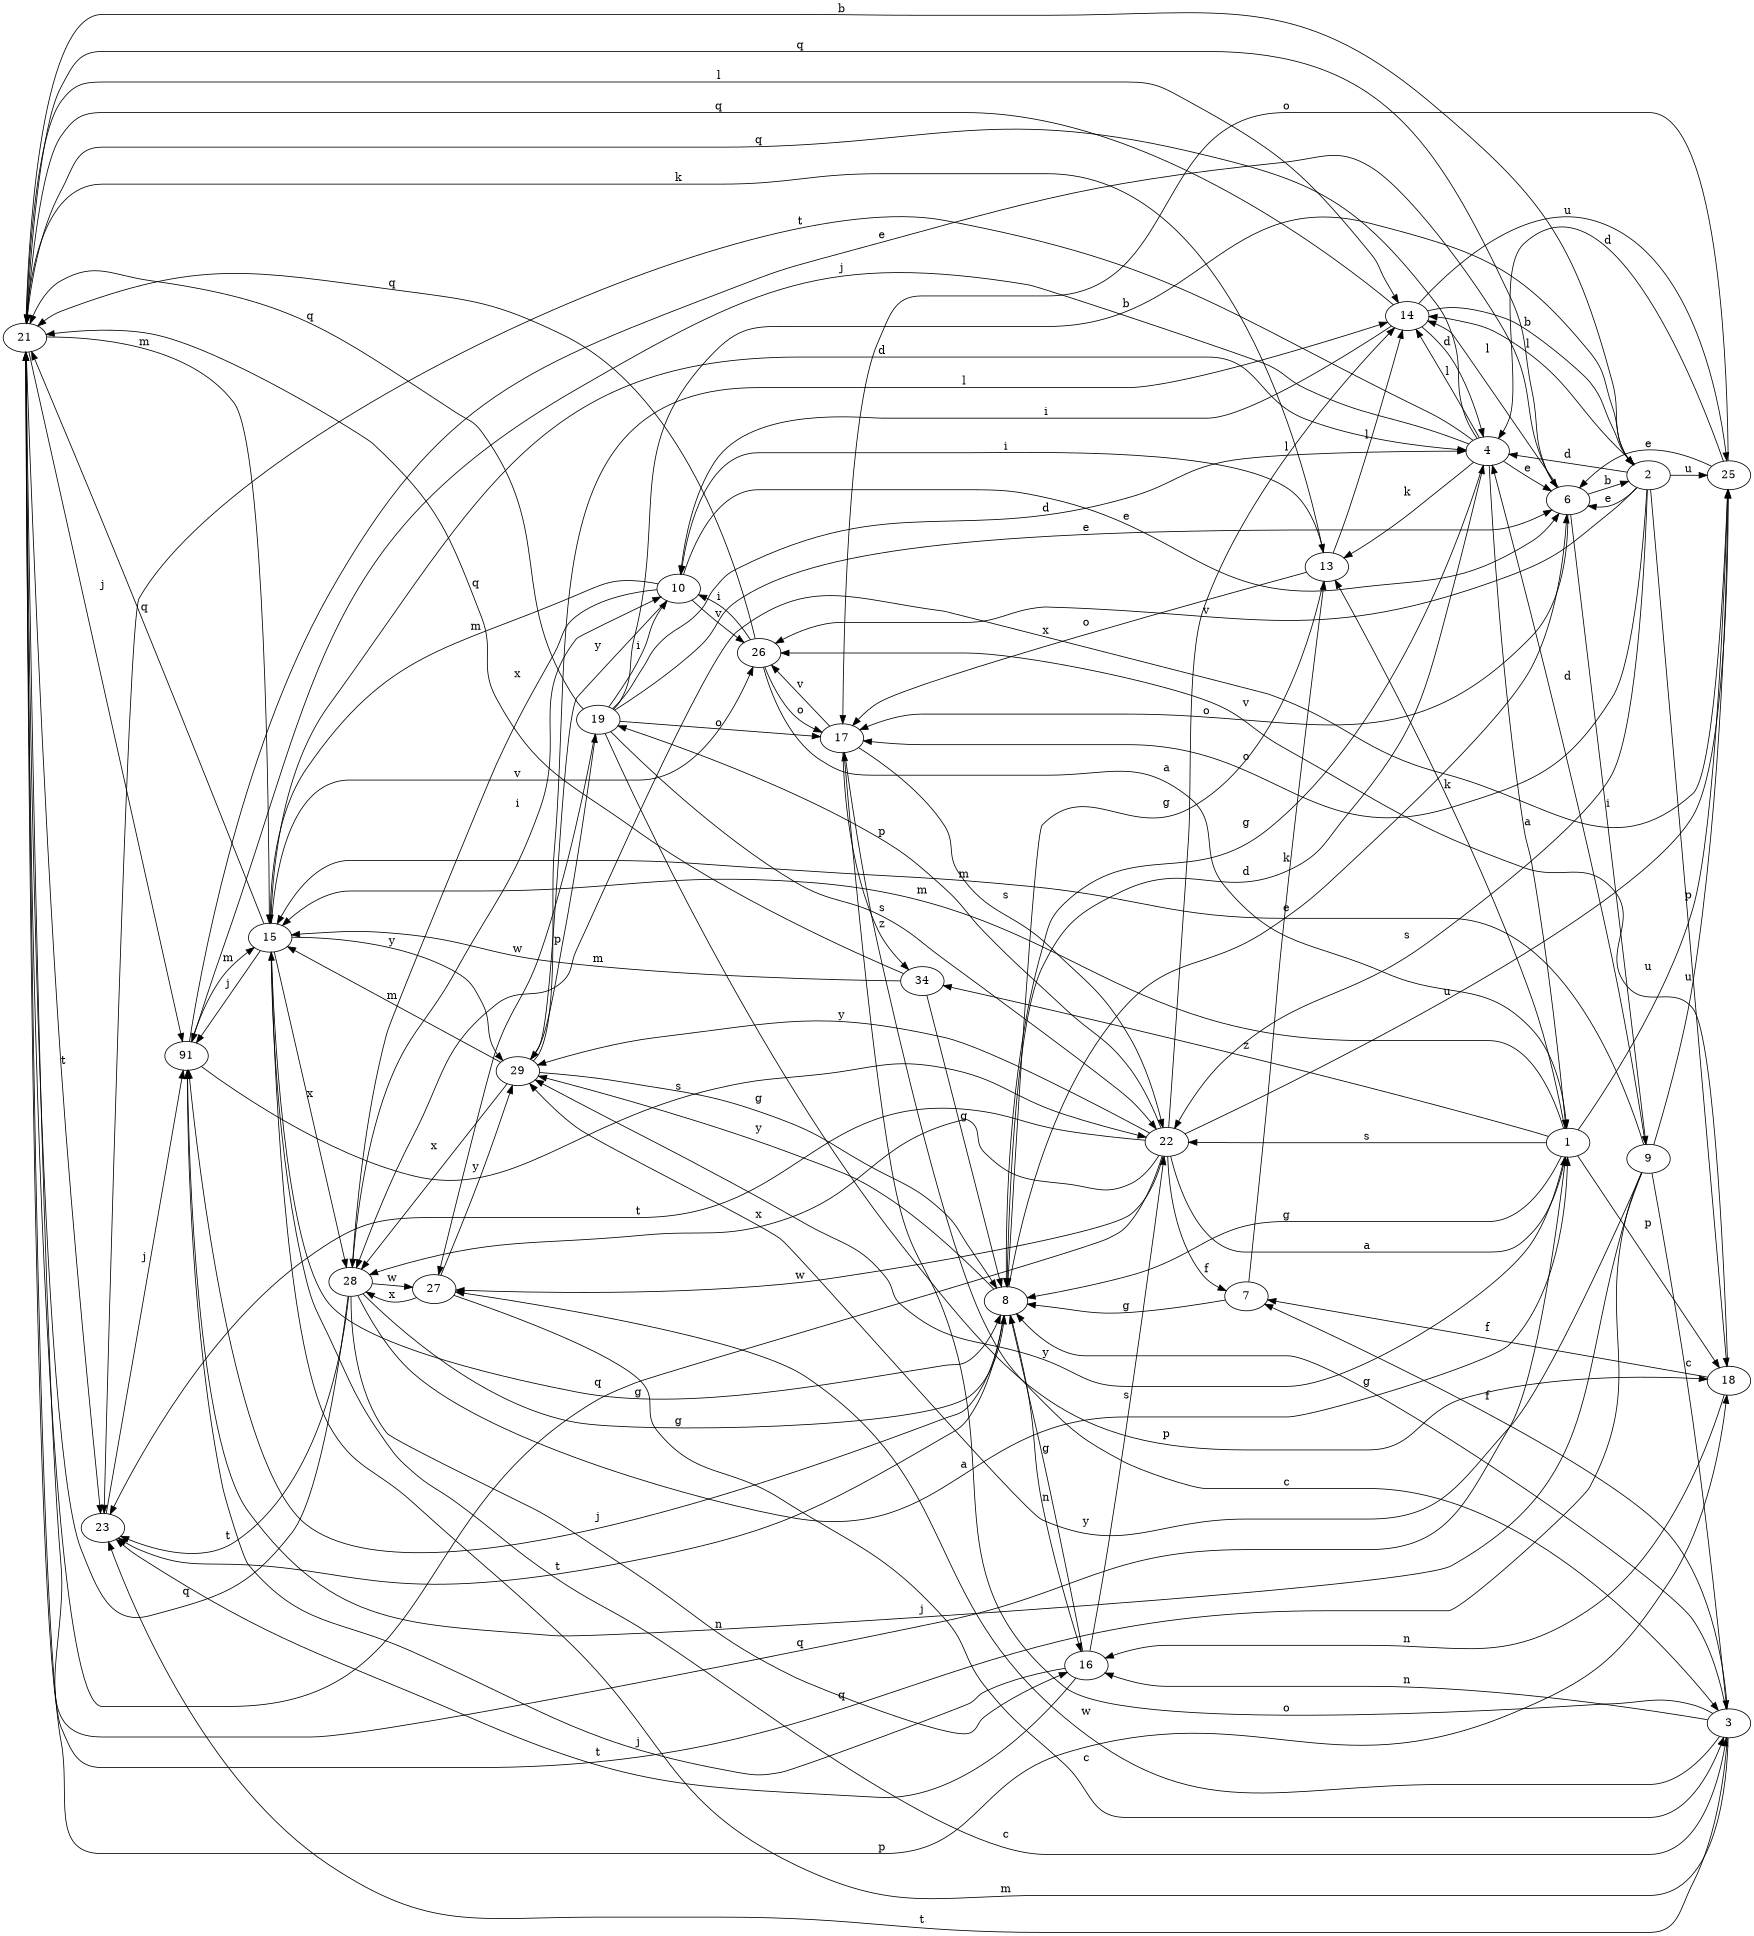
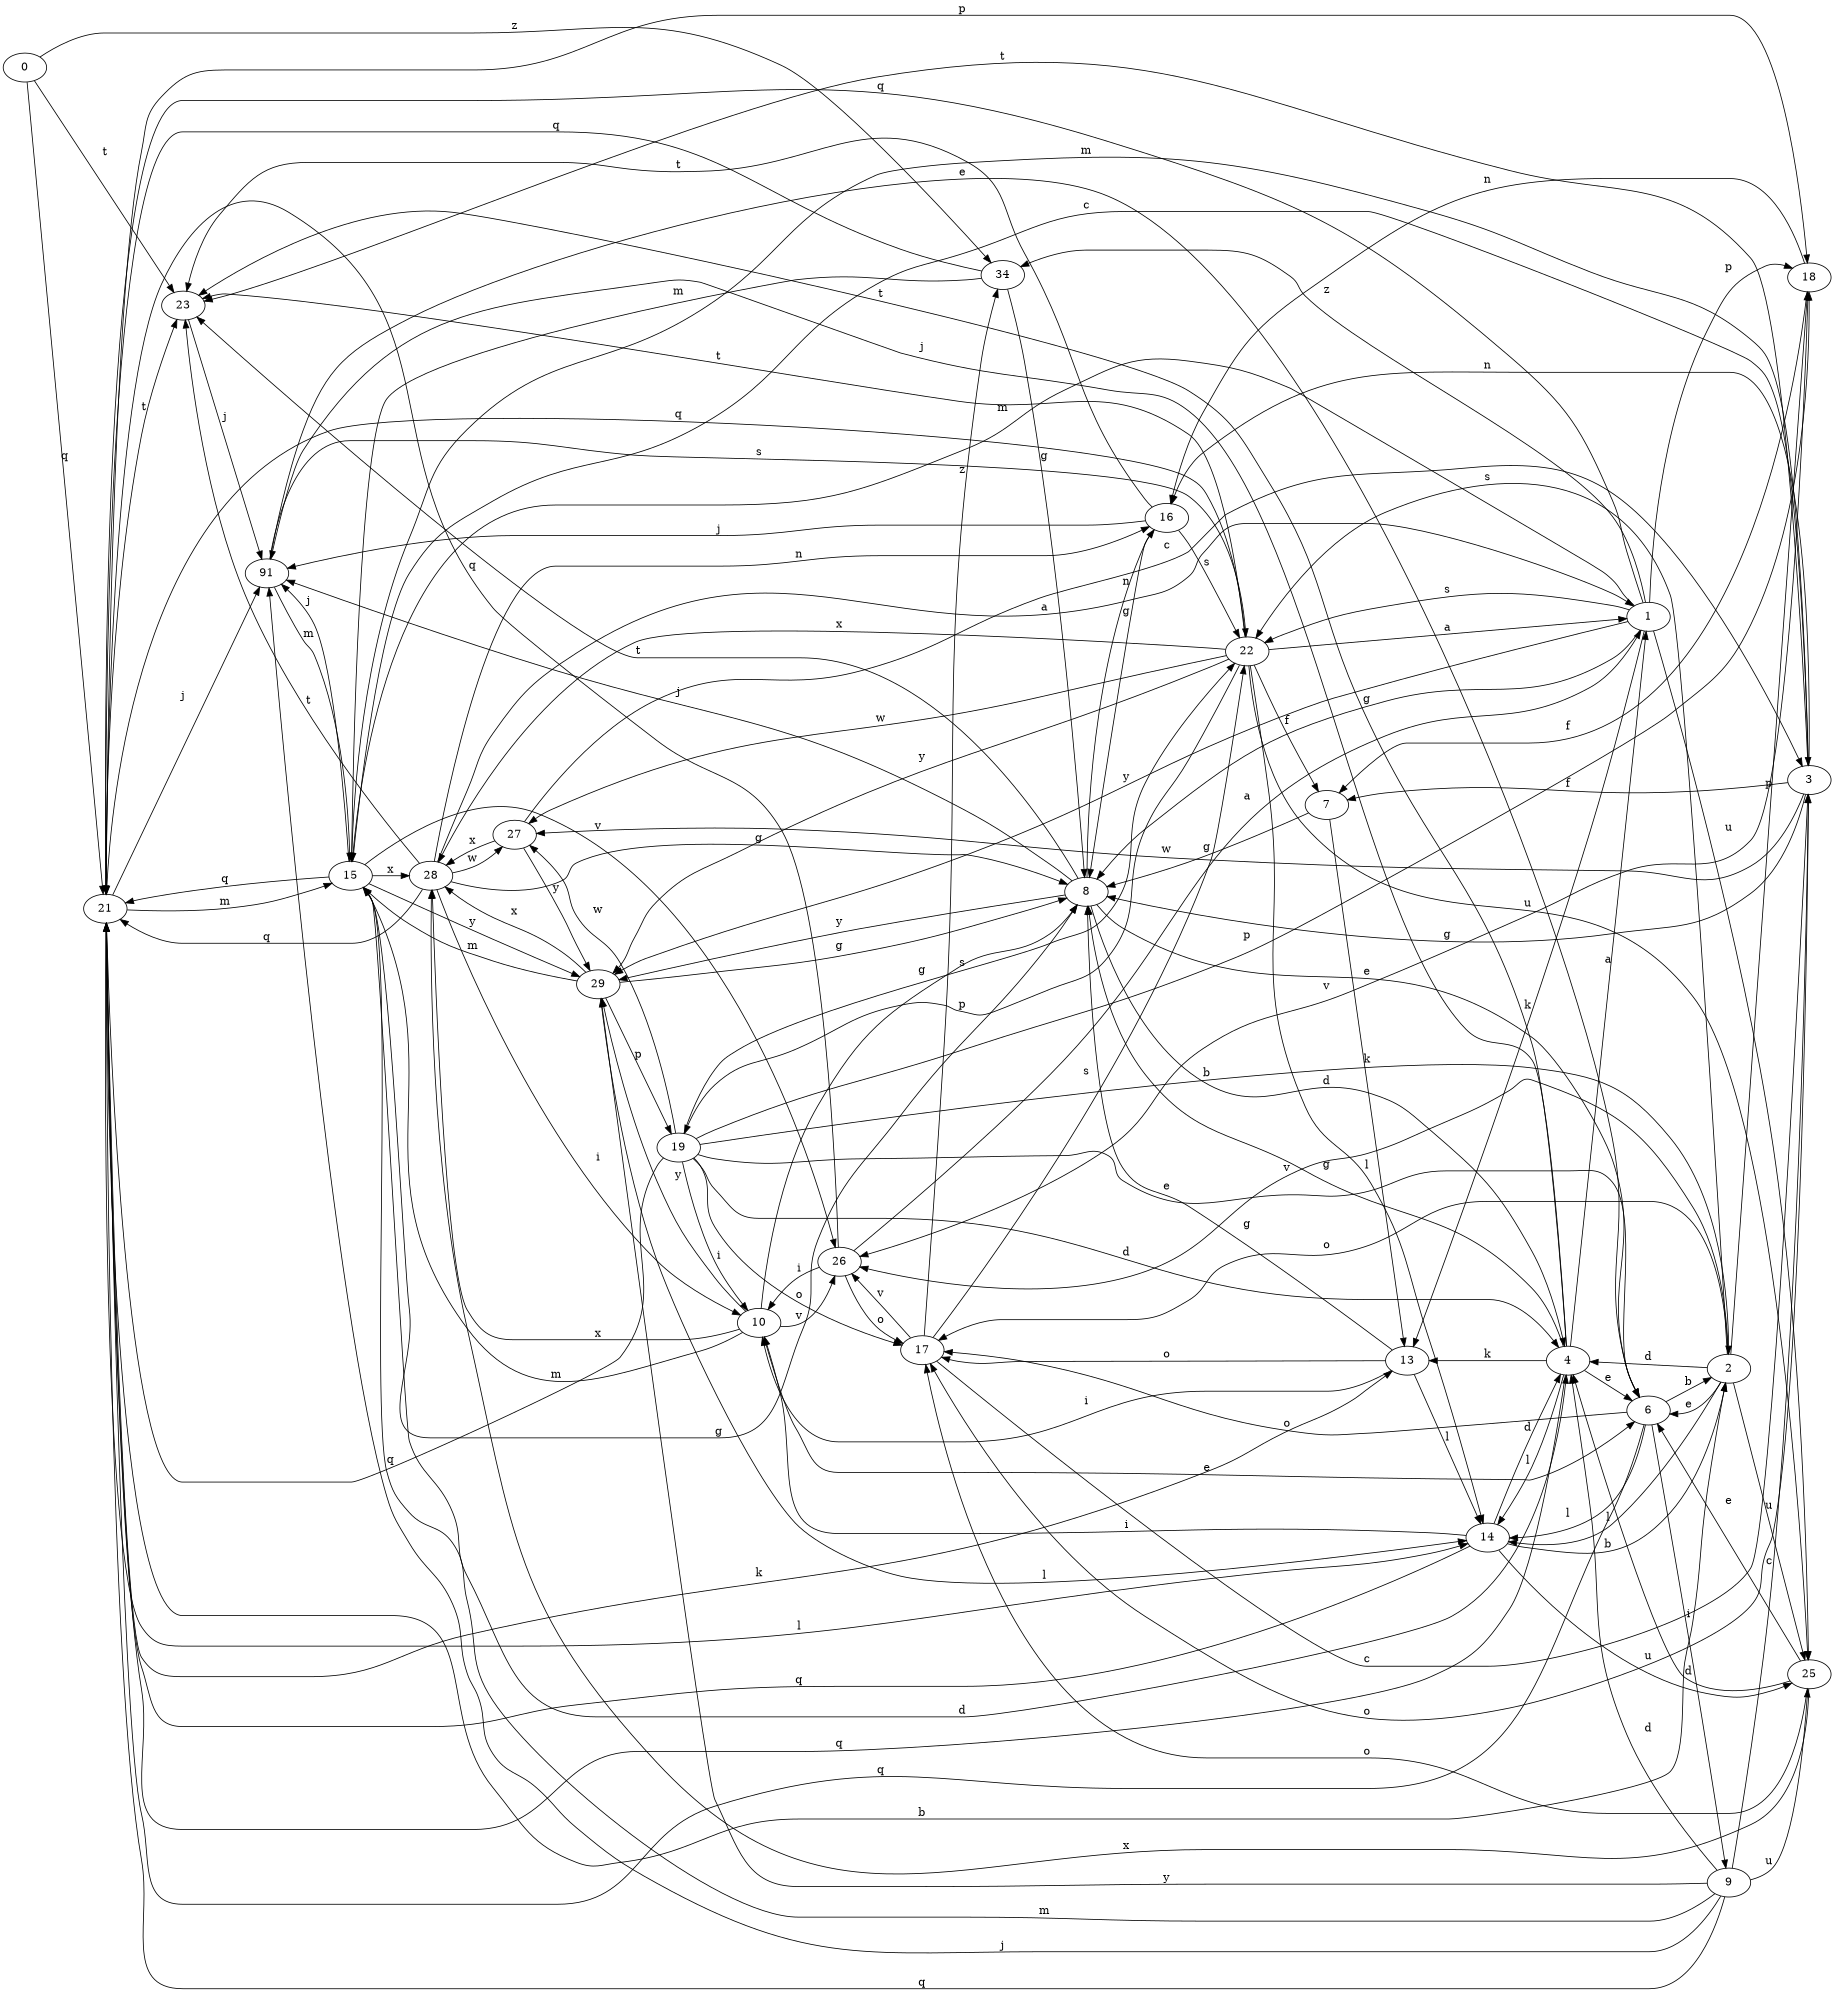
node "0": added
edge "10" -> "8": added, label "g"
